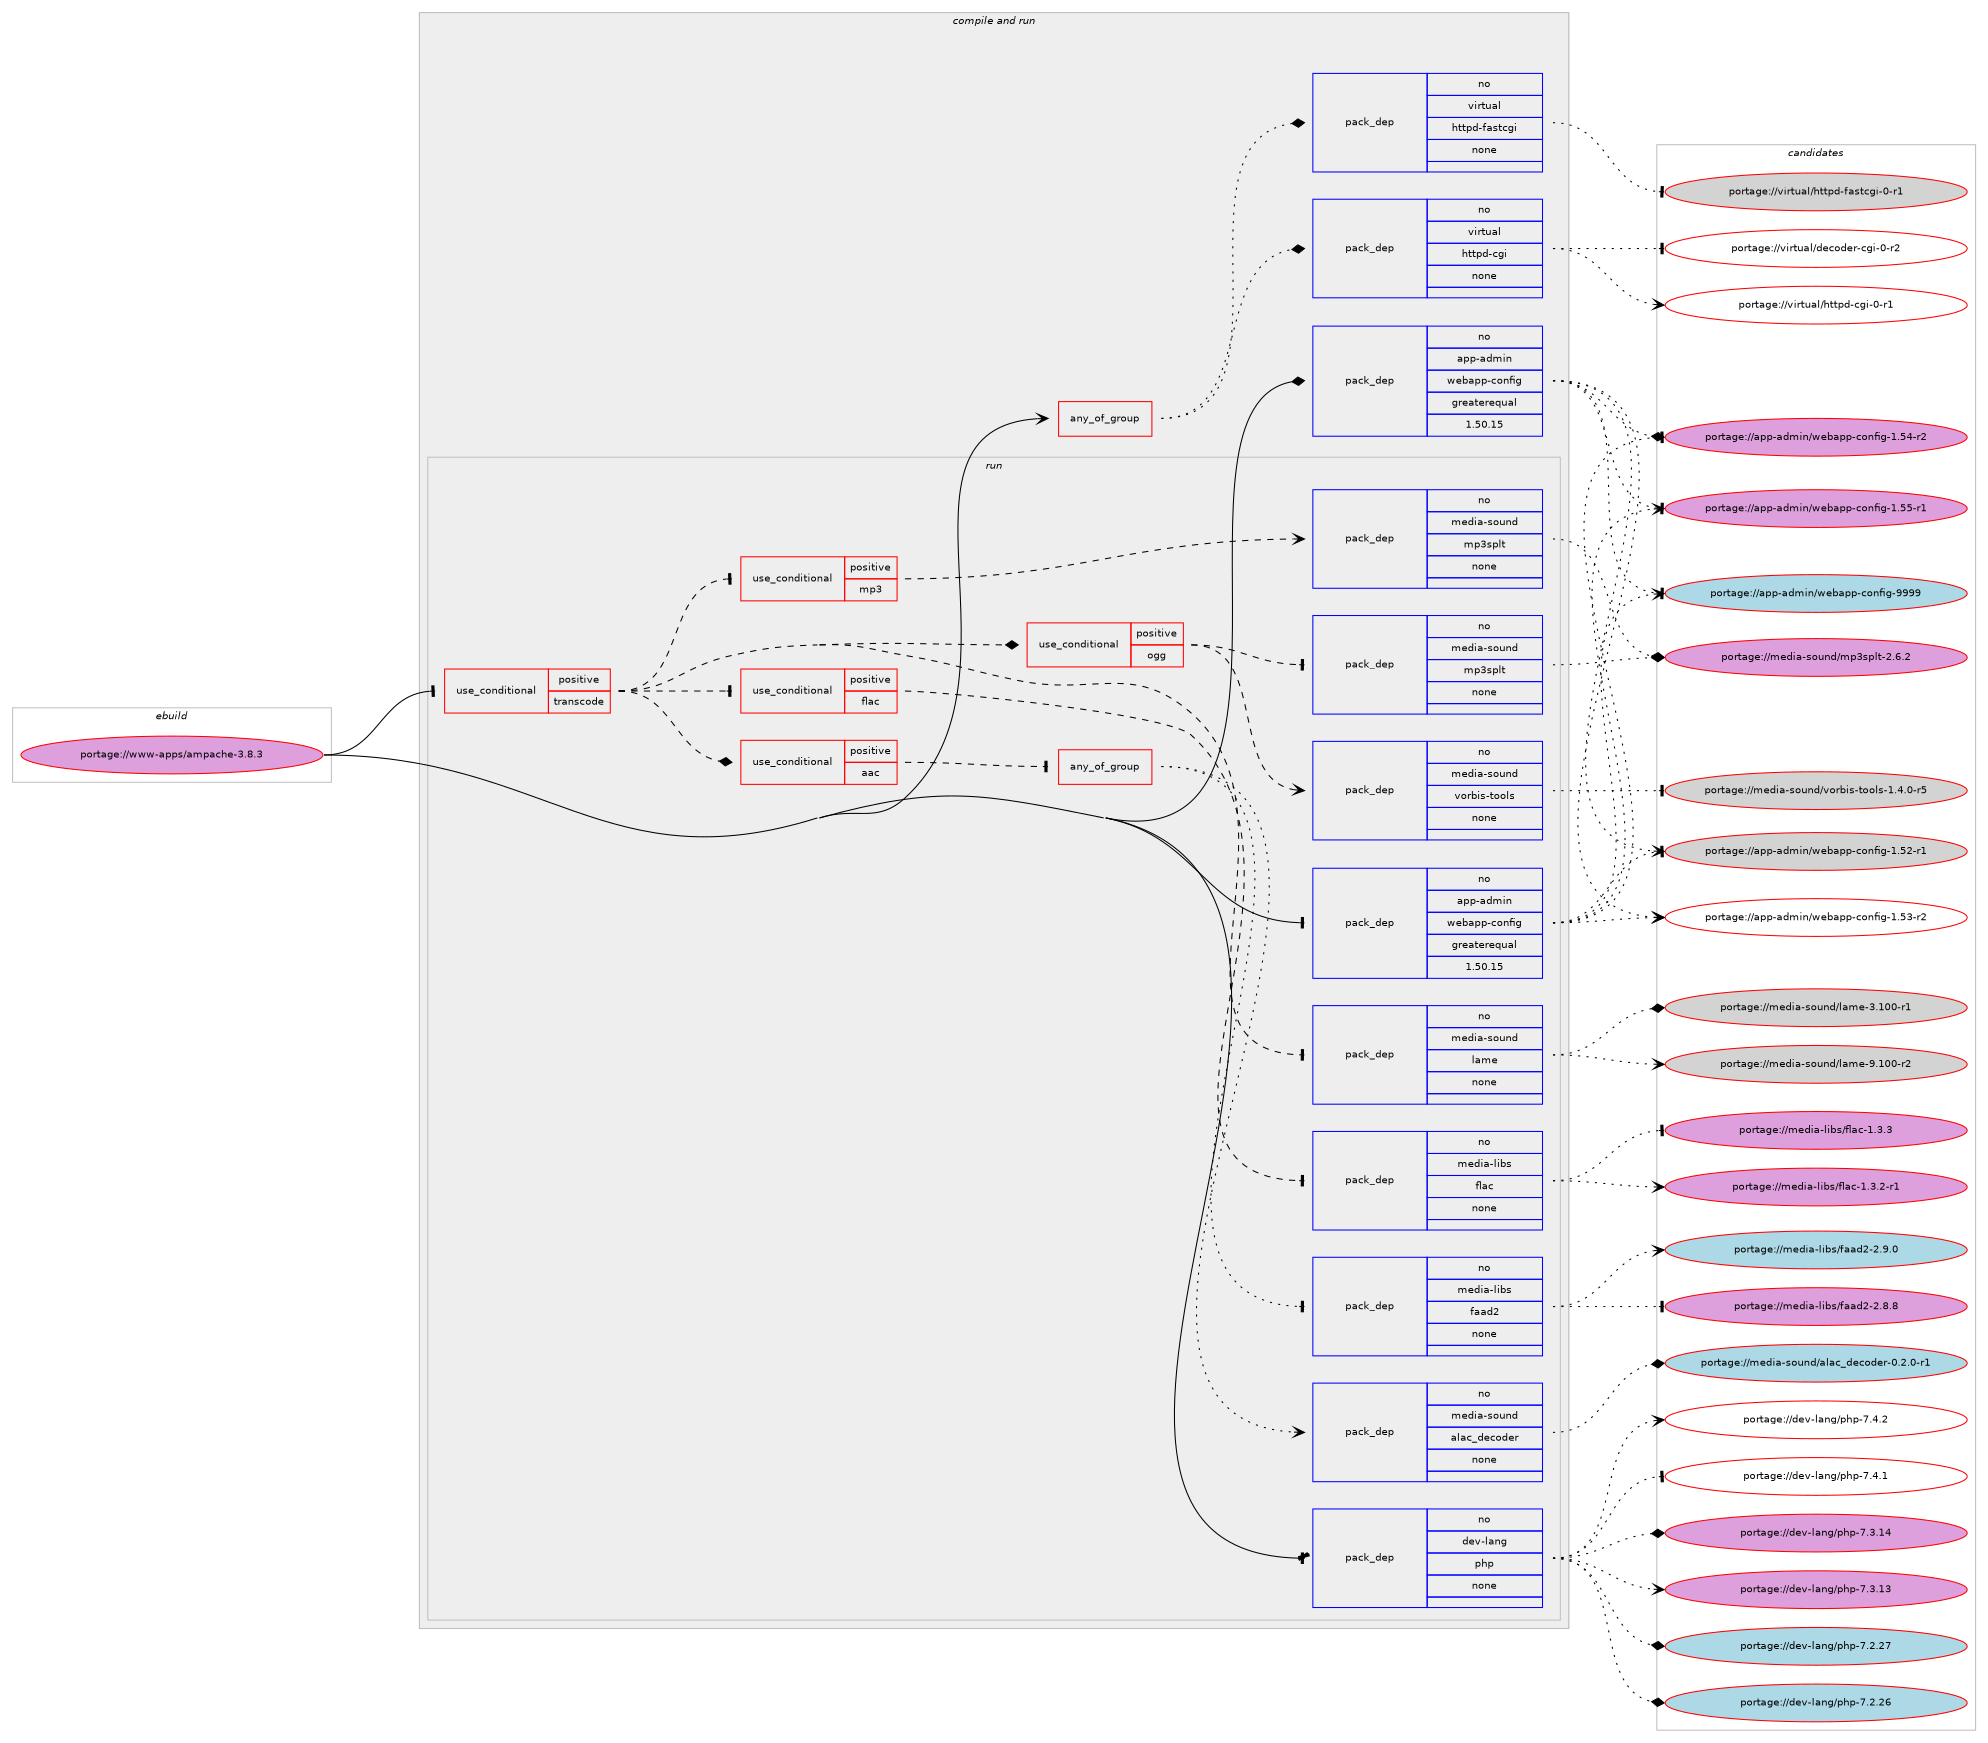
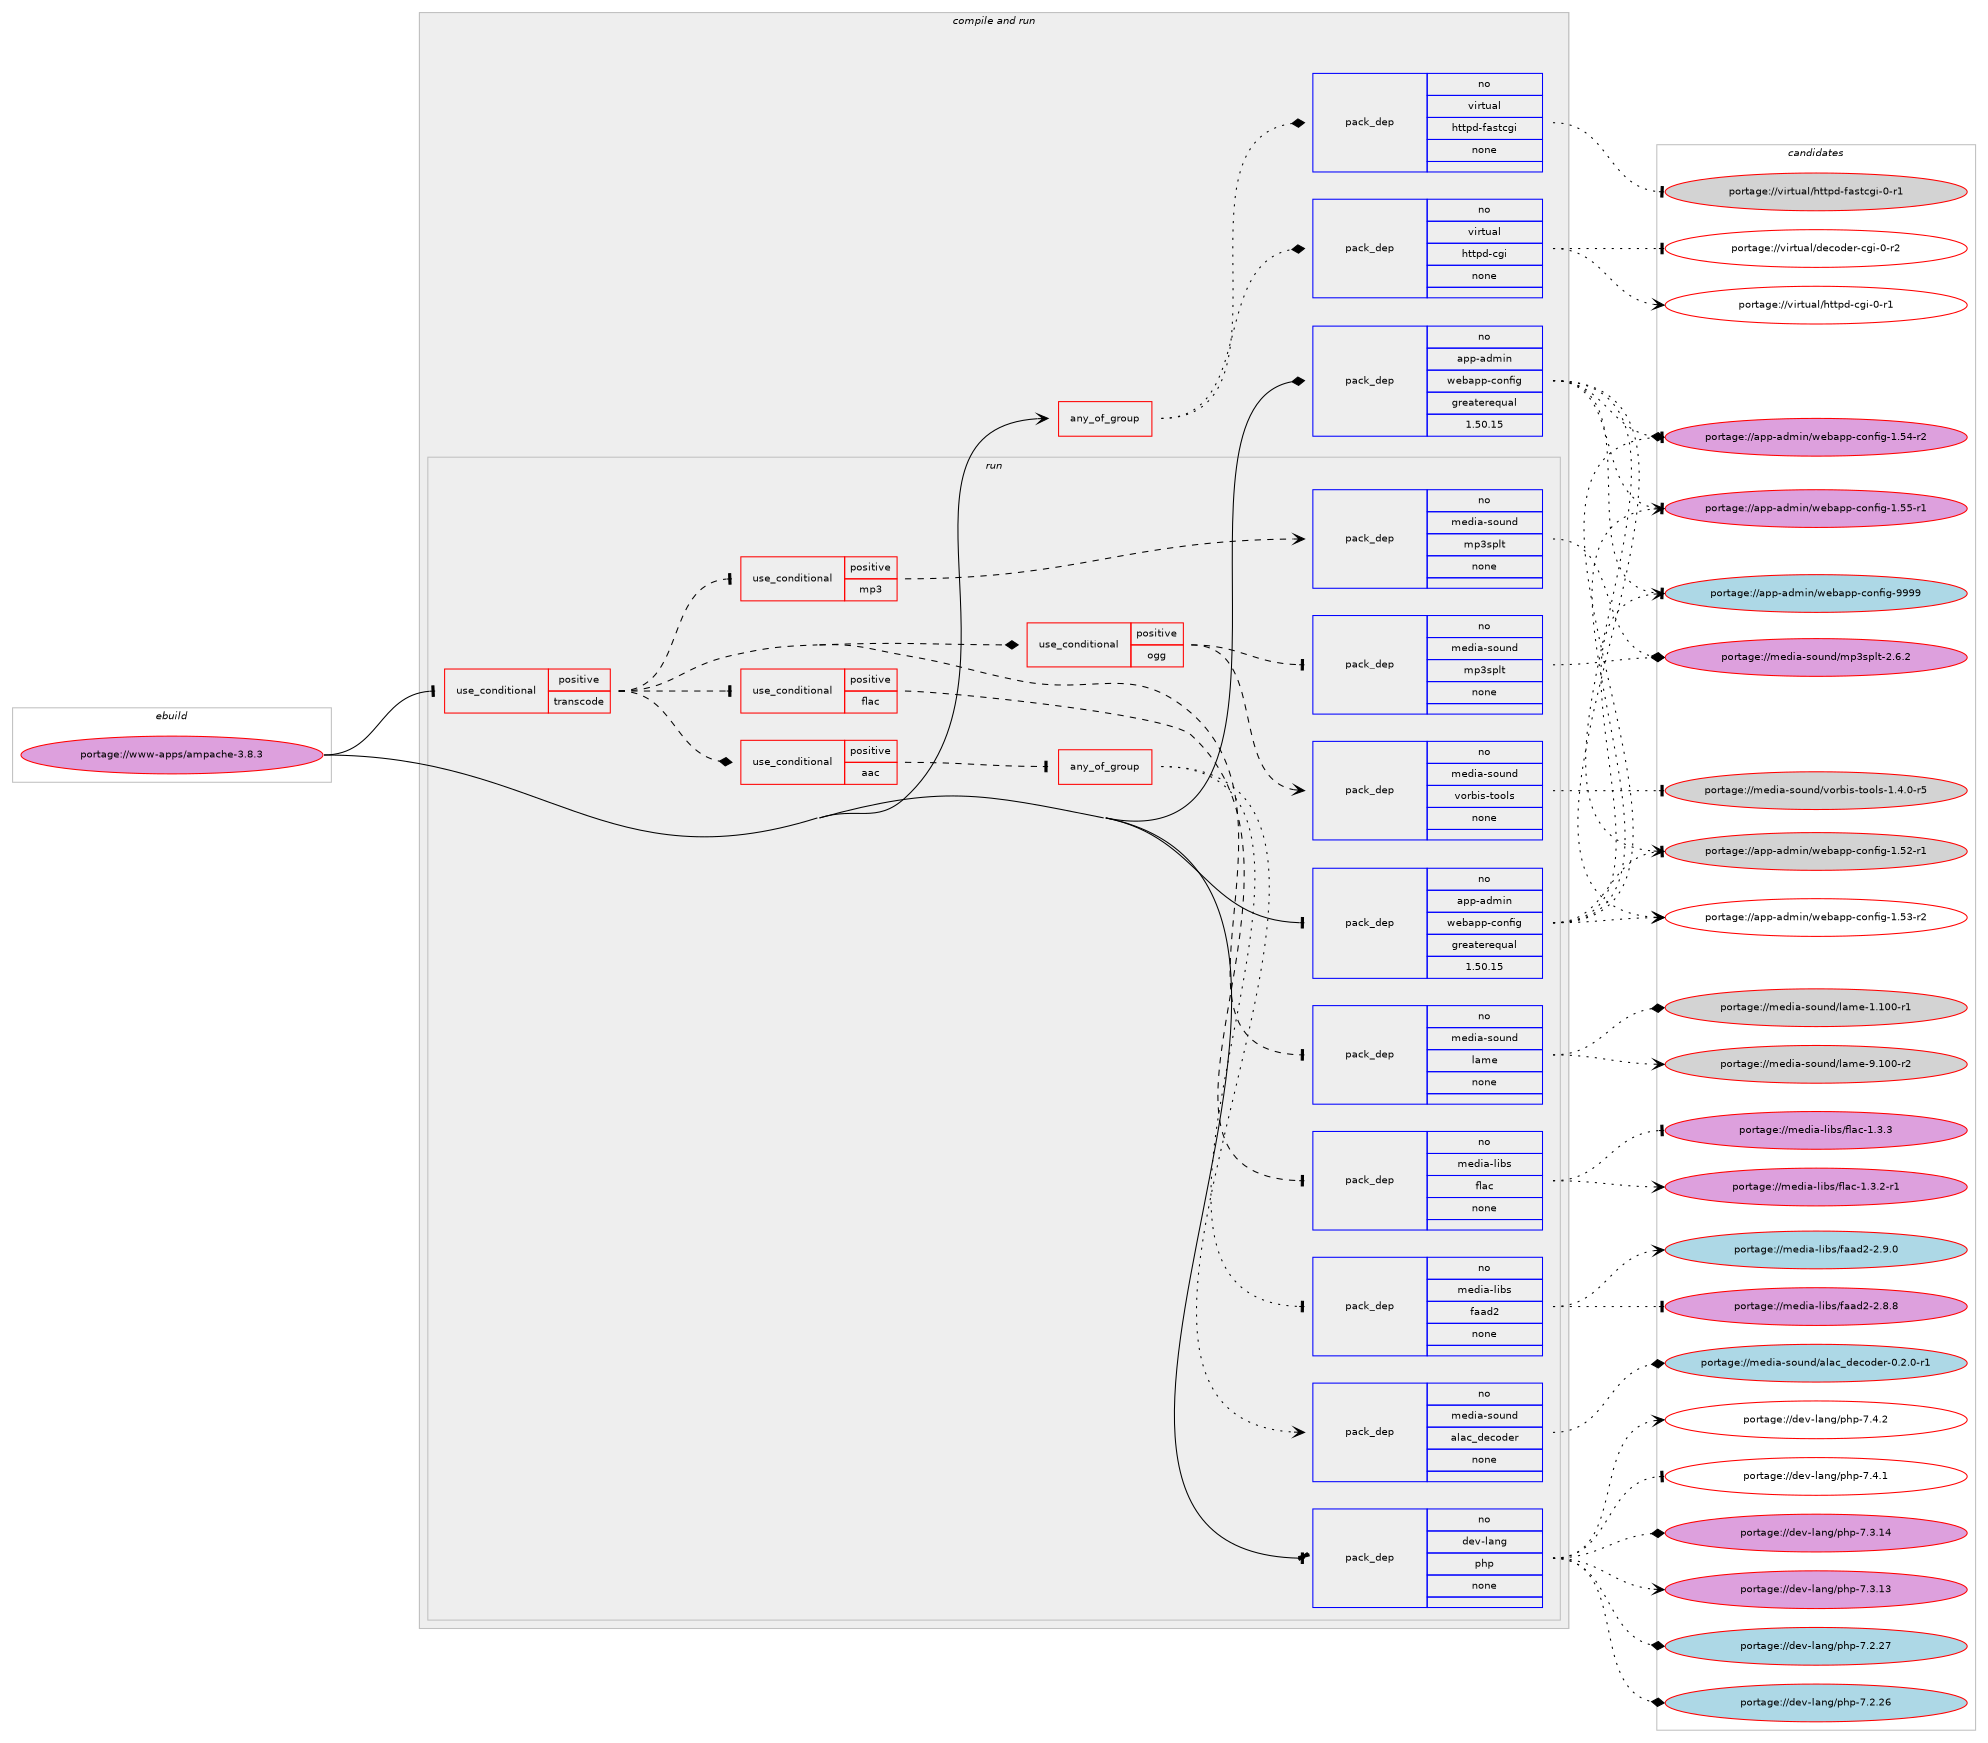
node "portage://media-sound/lame-3.100-r1": label "portage://media-sound/lame-3.100-r1" -> "portage://media-sound/lame-1.100-r1"
